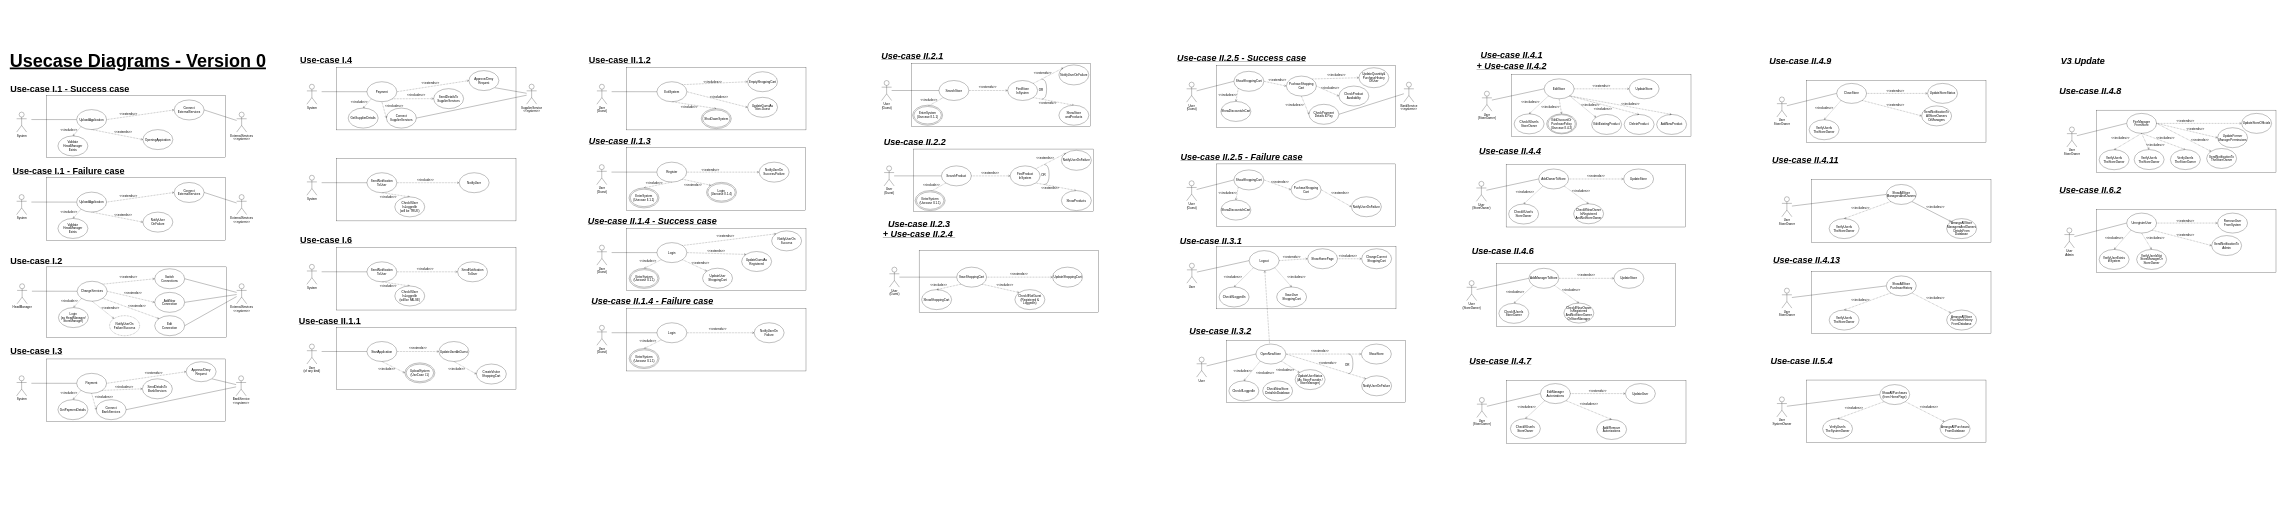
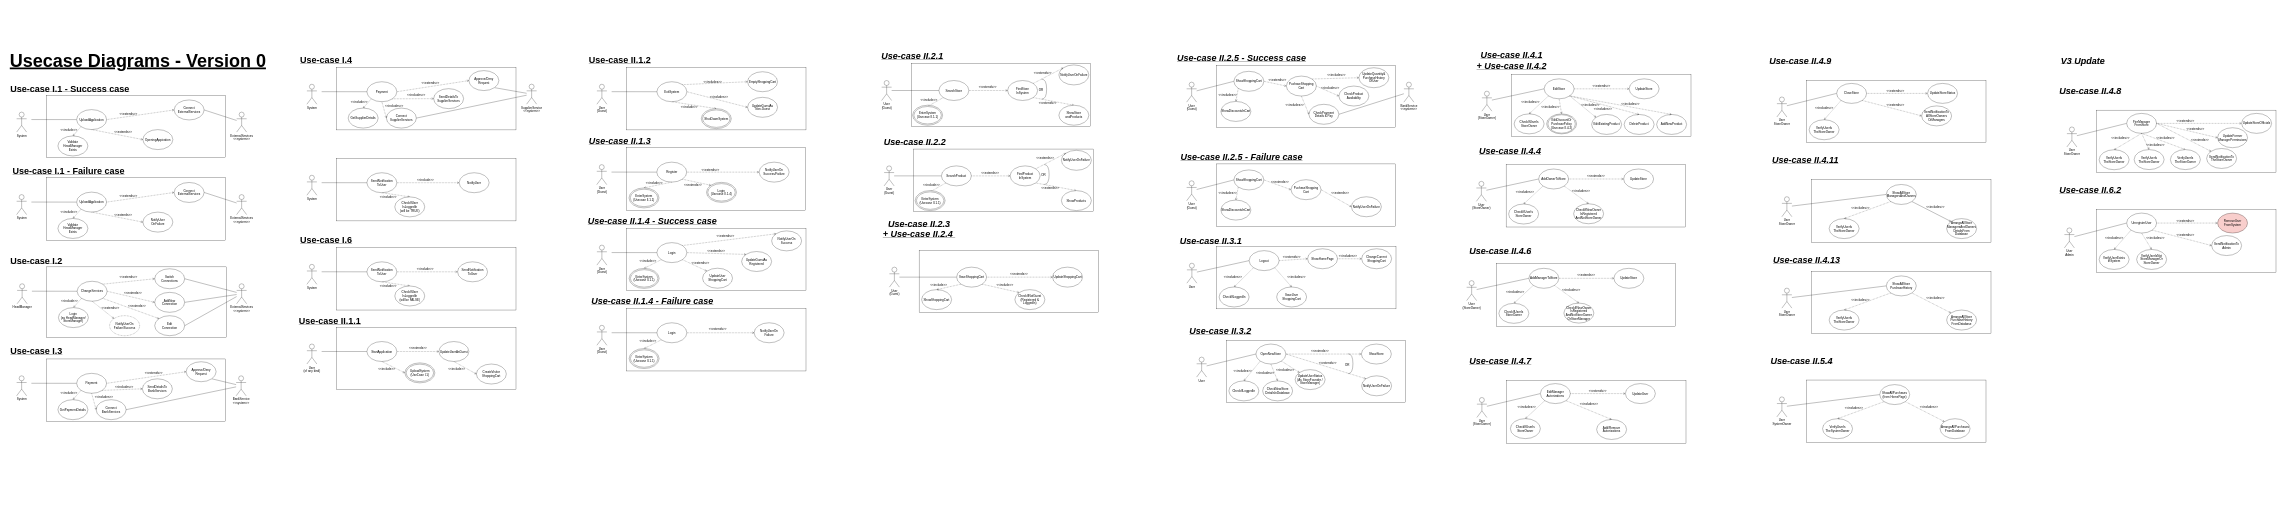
node "RemoveUser FromSystem": fillcolor #ffffff -> #f8cecc
node "Use-case II.4.6": moved (1503, 250) -> (1500, 250)
edge "OpenNewStore" -> "Logout": now "OpenNewStore" -> "CheckNewStore DetailsInDatabase"
